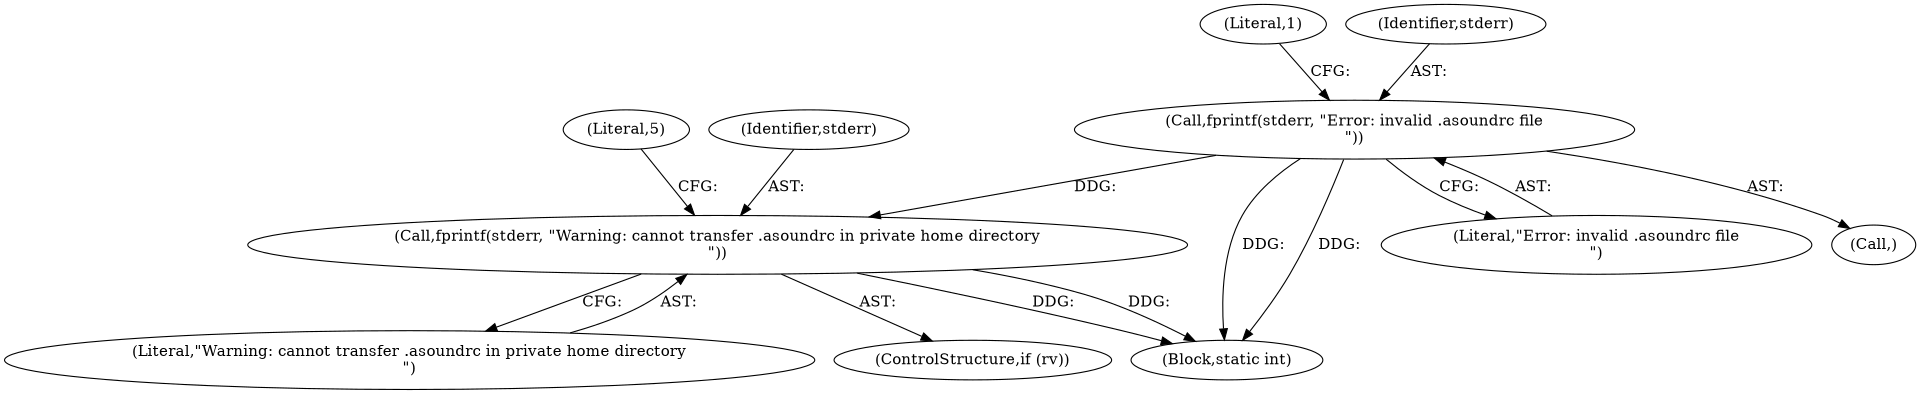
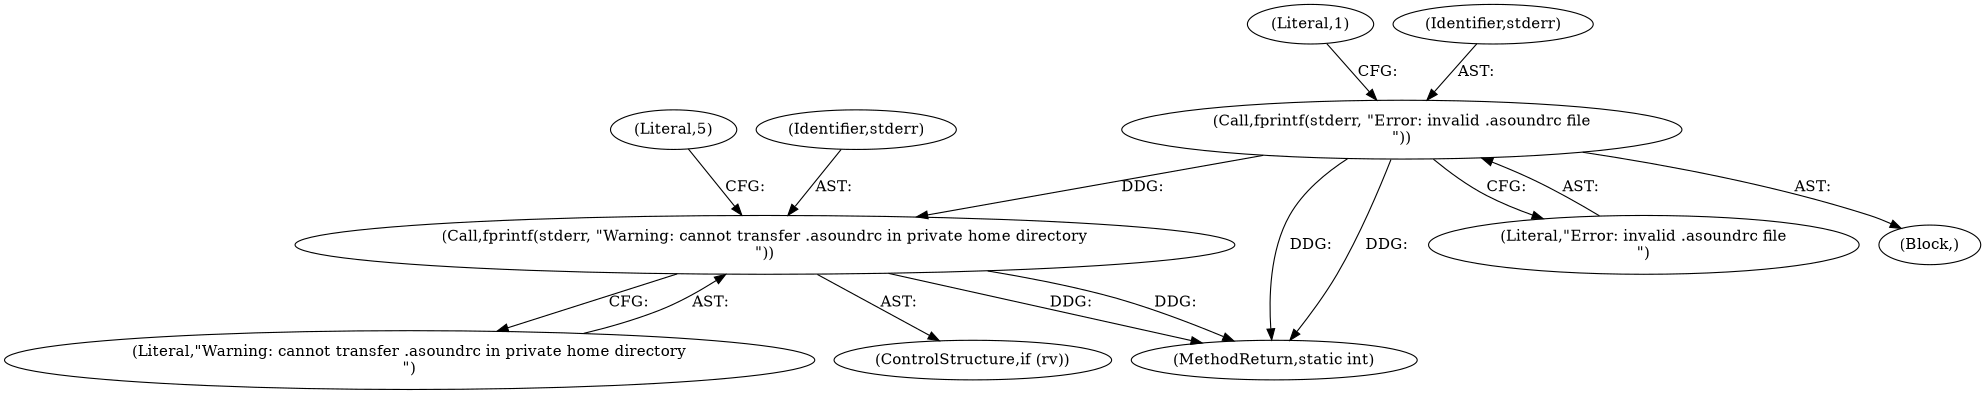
node "(Call,)": label "(Call,)" -> "(Block,)"
node "(Block,static int)": label "(Block,static int)" -> "(MethodReturn,static int)"
